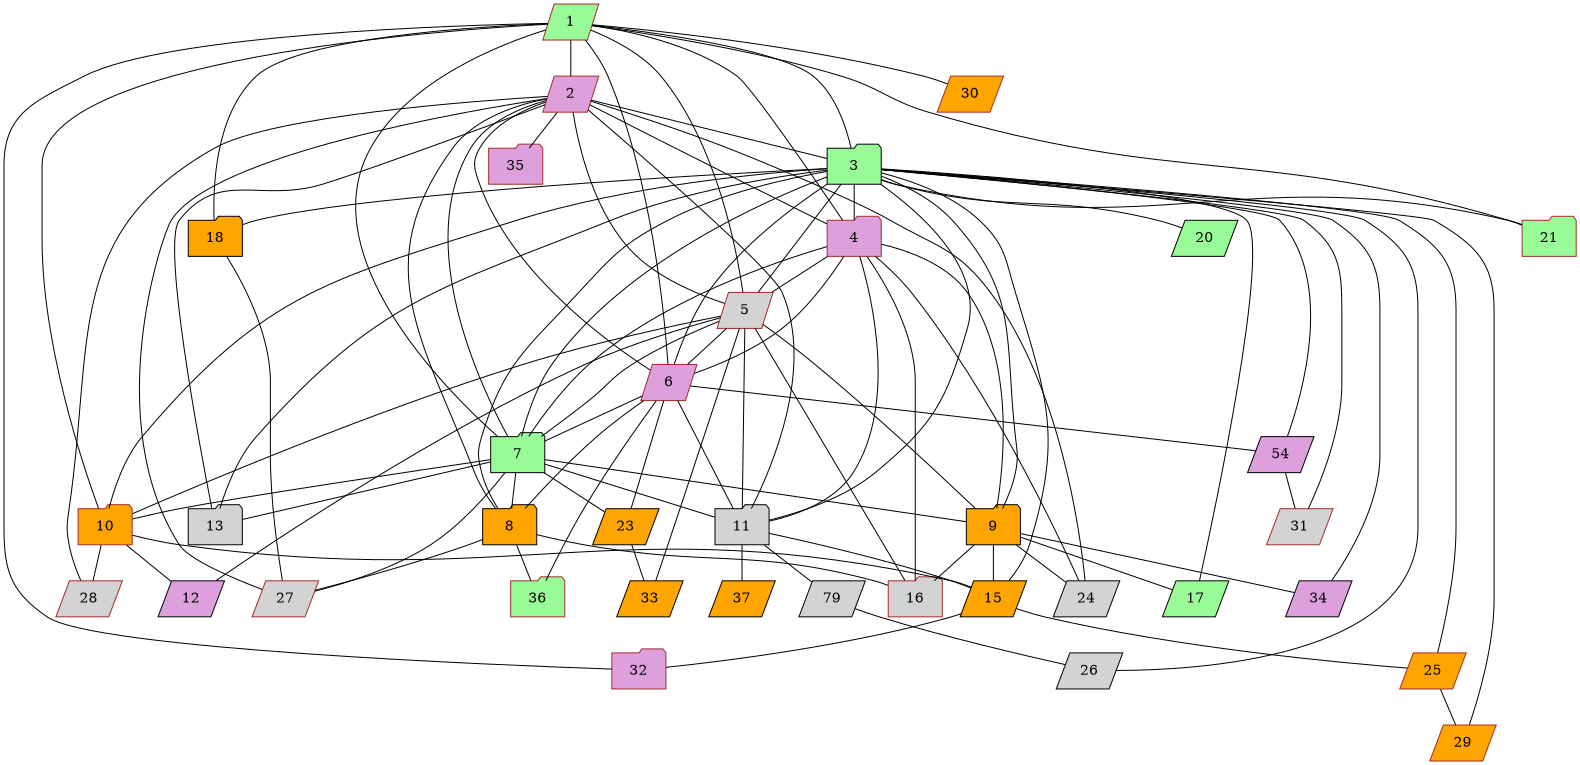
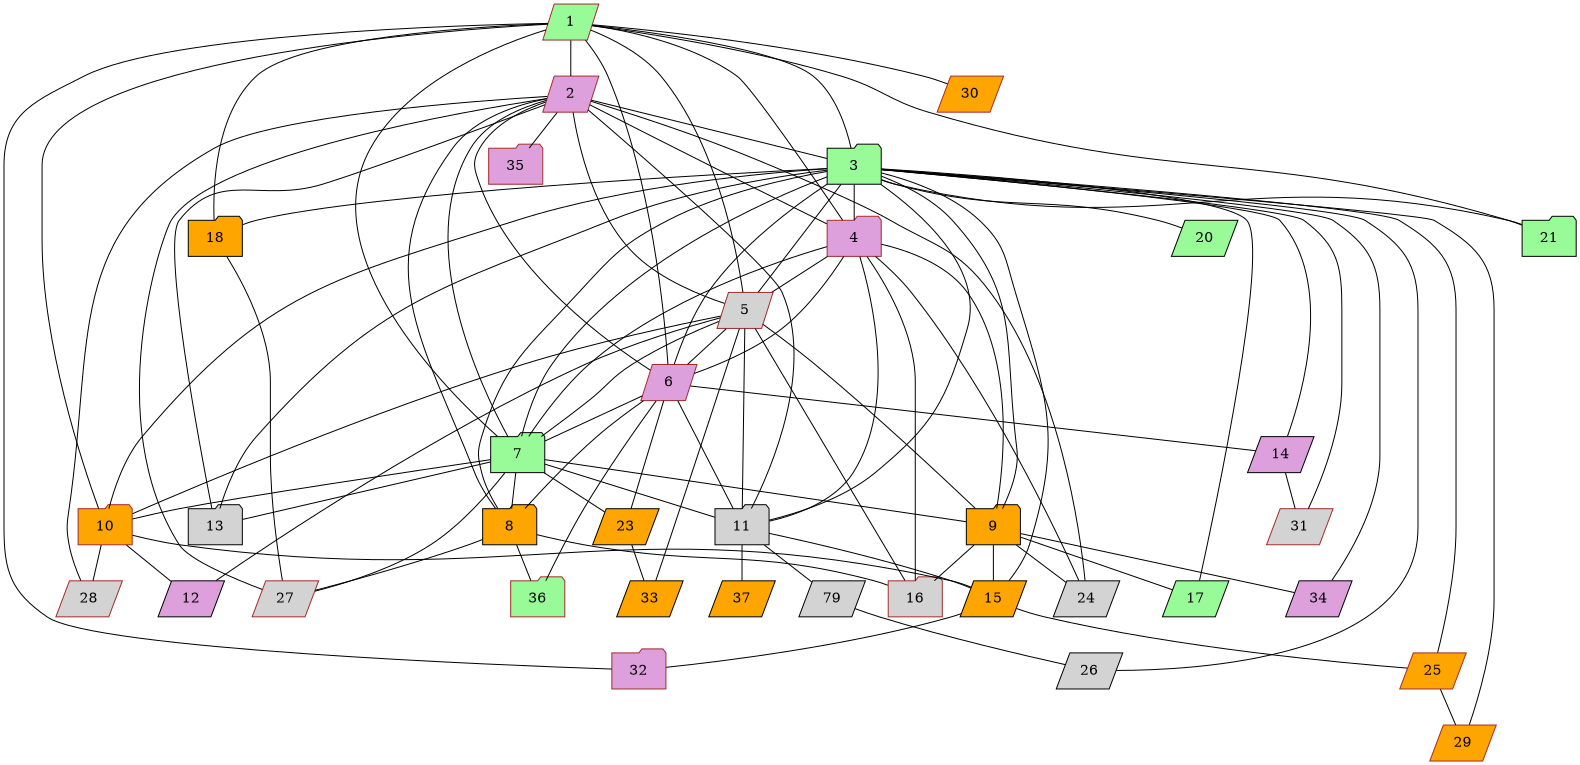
node "21": color brown -> black
node "54": label "54" -> "14"
